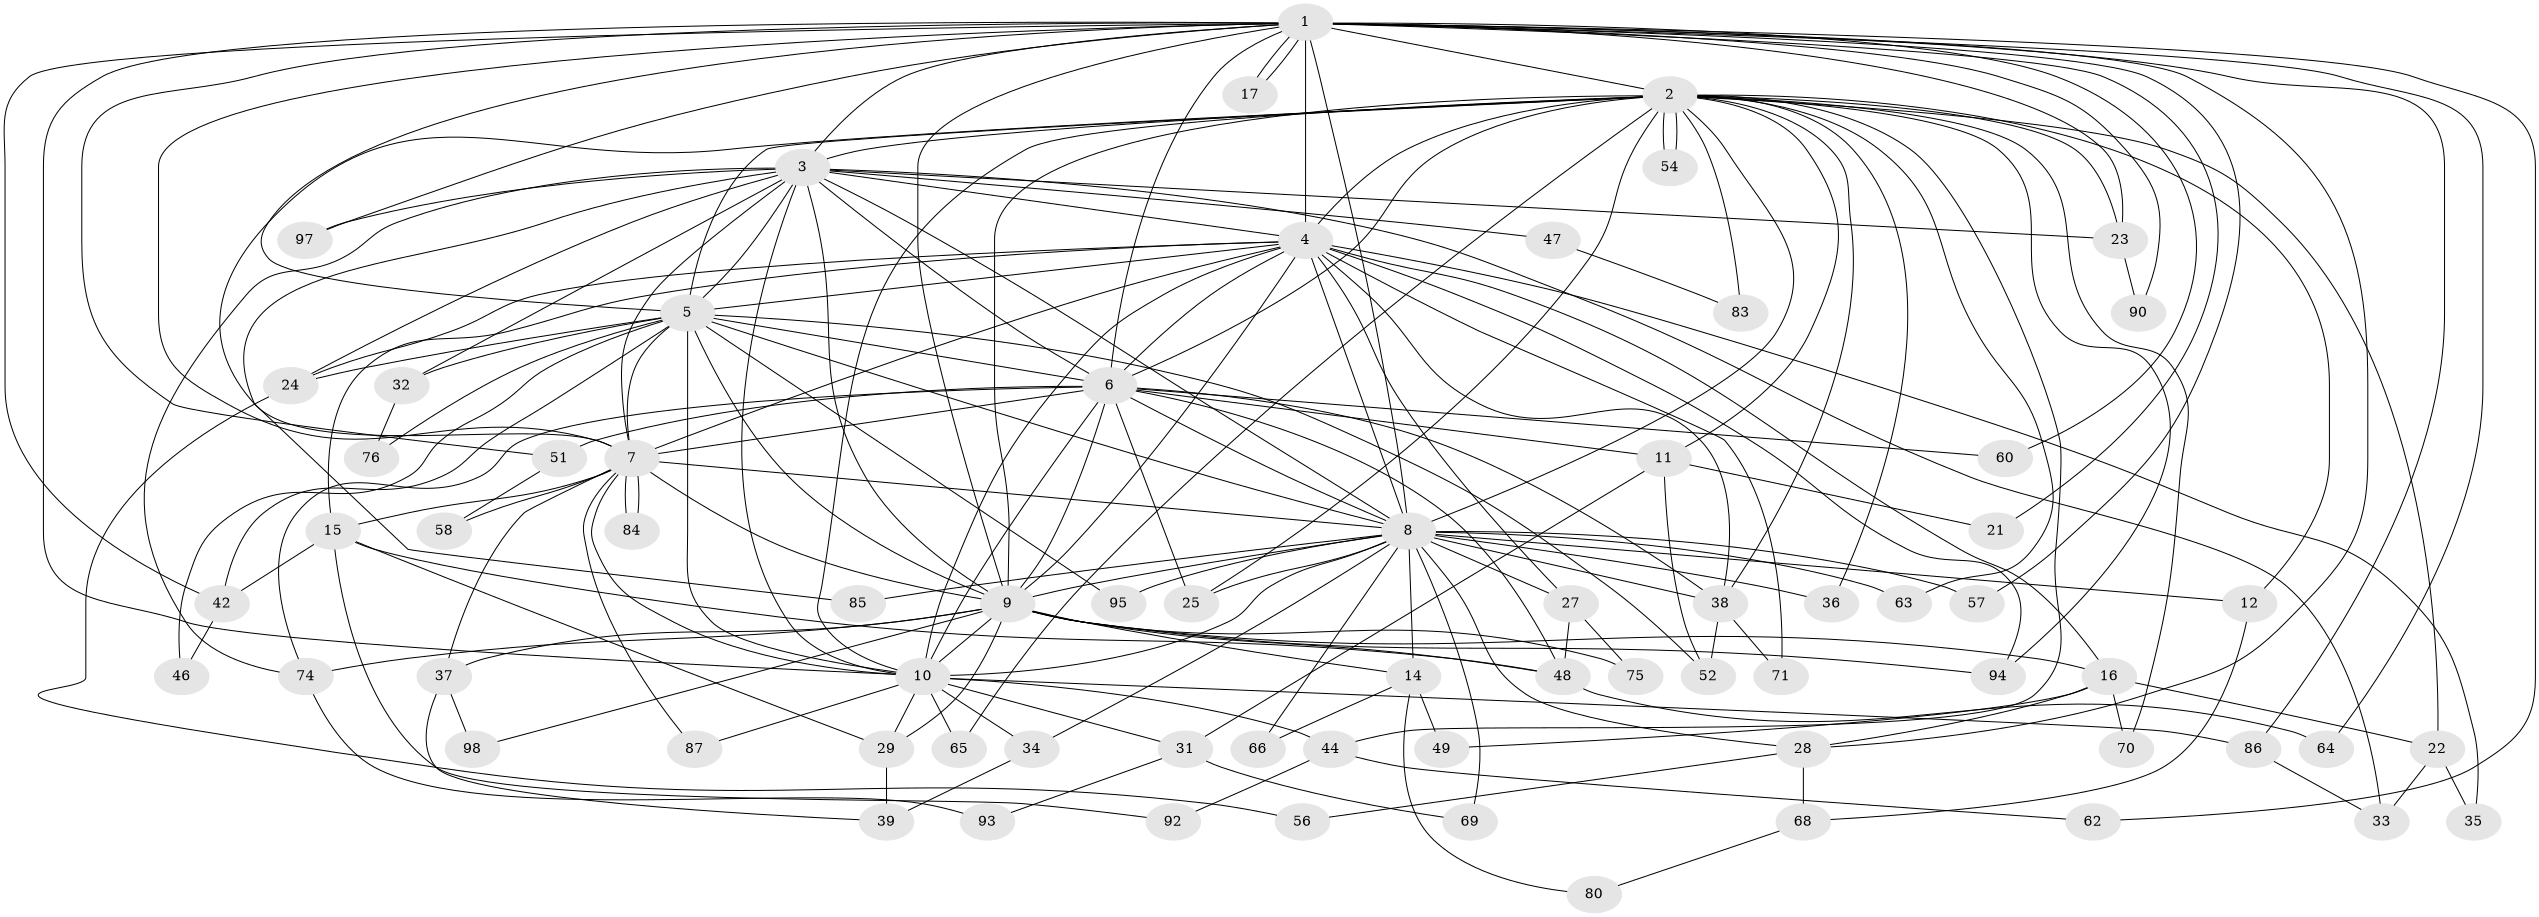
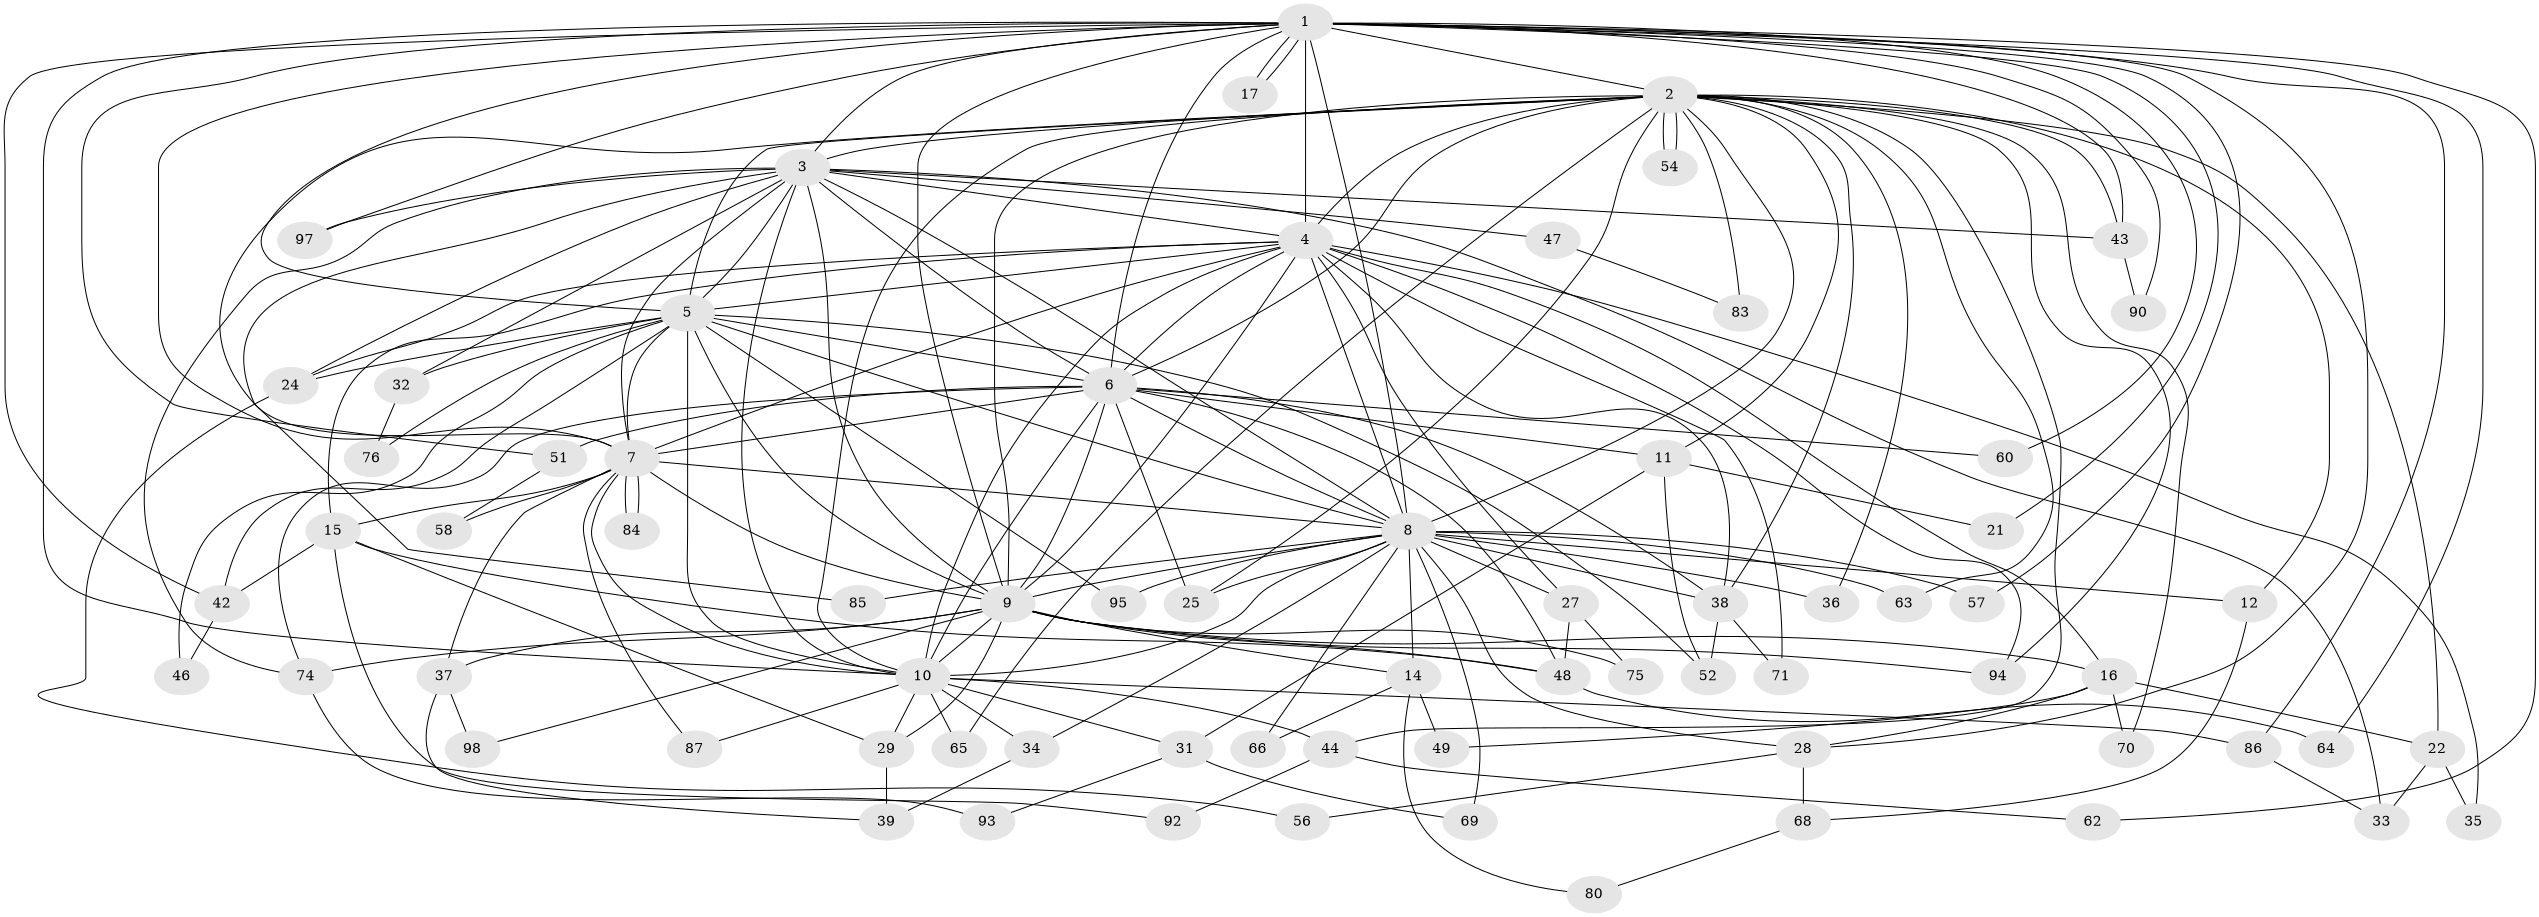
node "23": label "23" -> "43"
